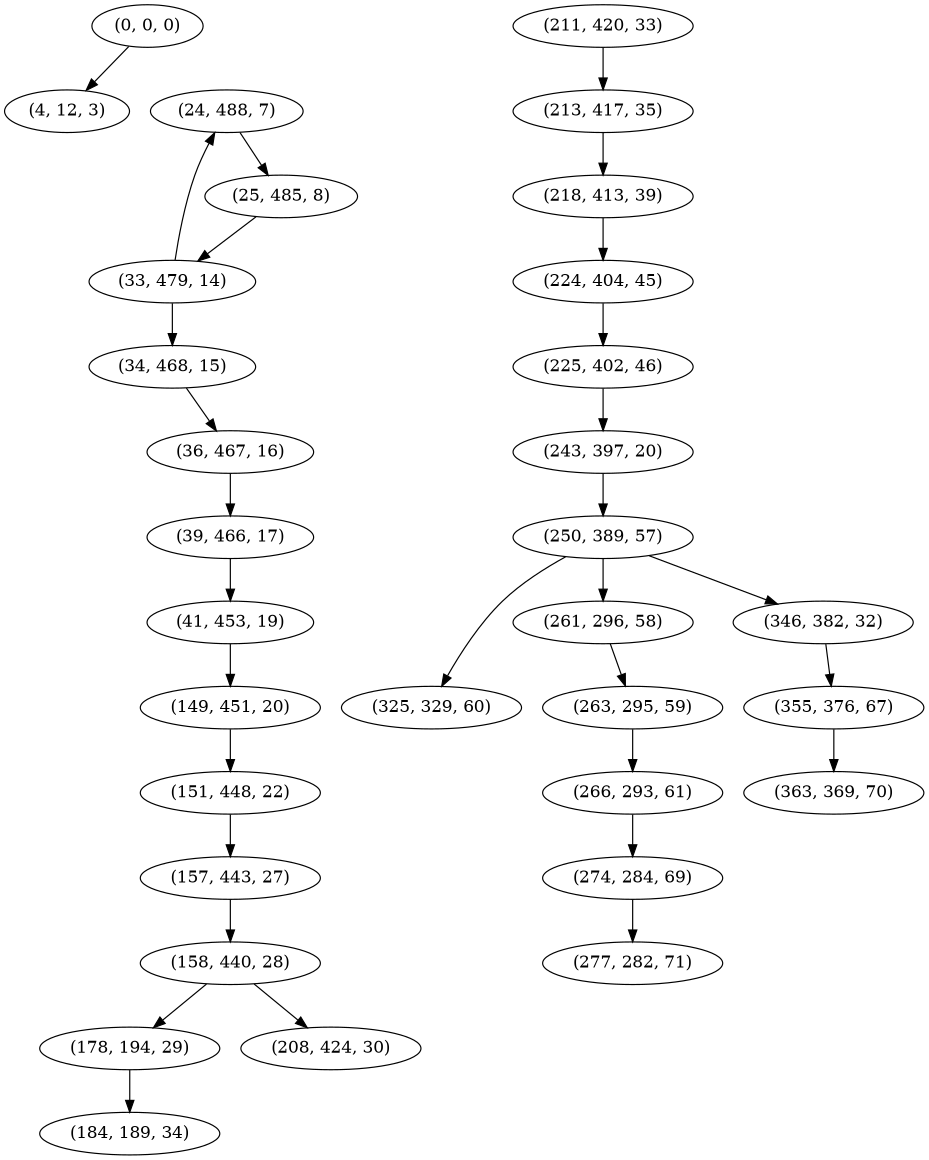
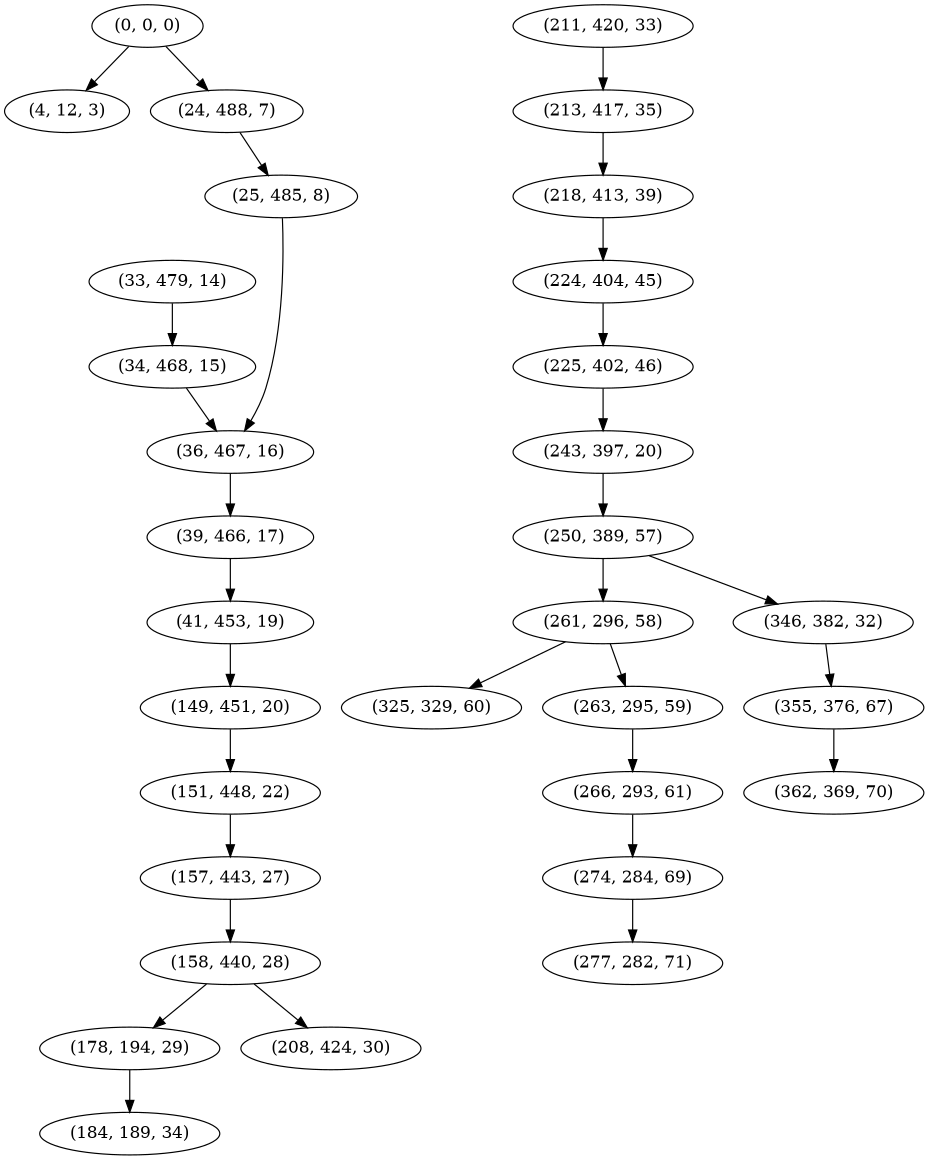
edge "(33, 479, 14)" -> "(24, 488, 7)": now "(0, 0, 0)" -> "(24, 488, 7)"
edge "(25, 485, 8)" -> "(33, 479, 14)": now "(25, 485, 8)" -> "(36, 467, 16)"
edge "(250, 389, 57)" -> "(325, 329, 60)": now "(261, 296, 58)" -> "(325, 329, 60)"
node "(363, 369, 70)": label "(363, 369, 70)" -> "(362, 369, 70)"
